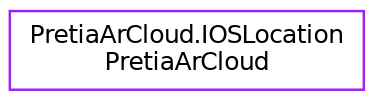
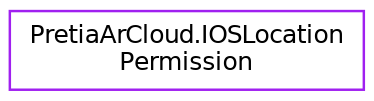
node "PretiaArCloud.IOSLocation PretiaArCloud": label "PretiaArCloud.IOSLocation PretiaArCloud" -> "PretiaArCloud.IOSLocation Permission"
